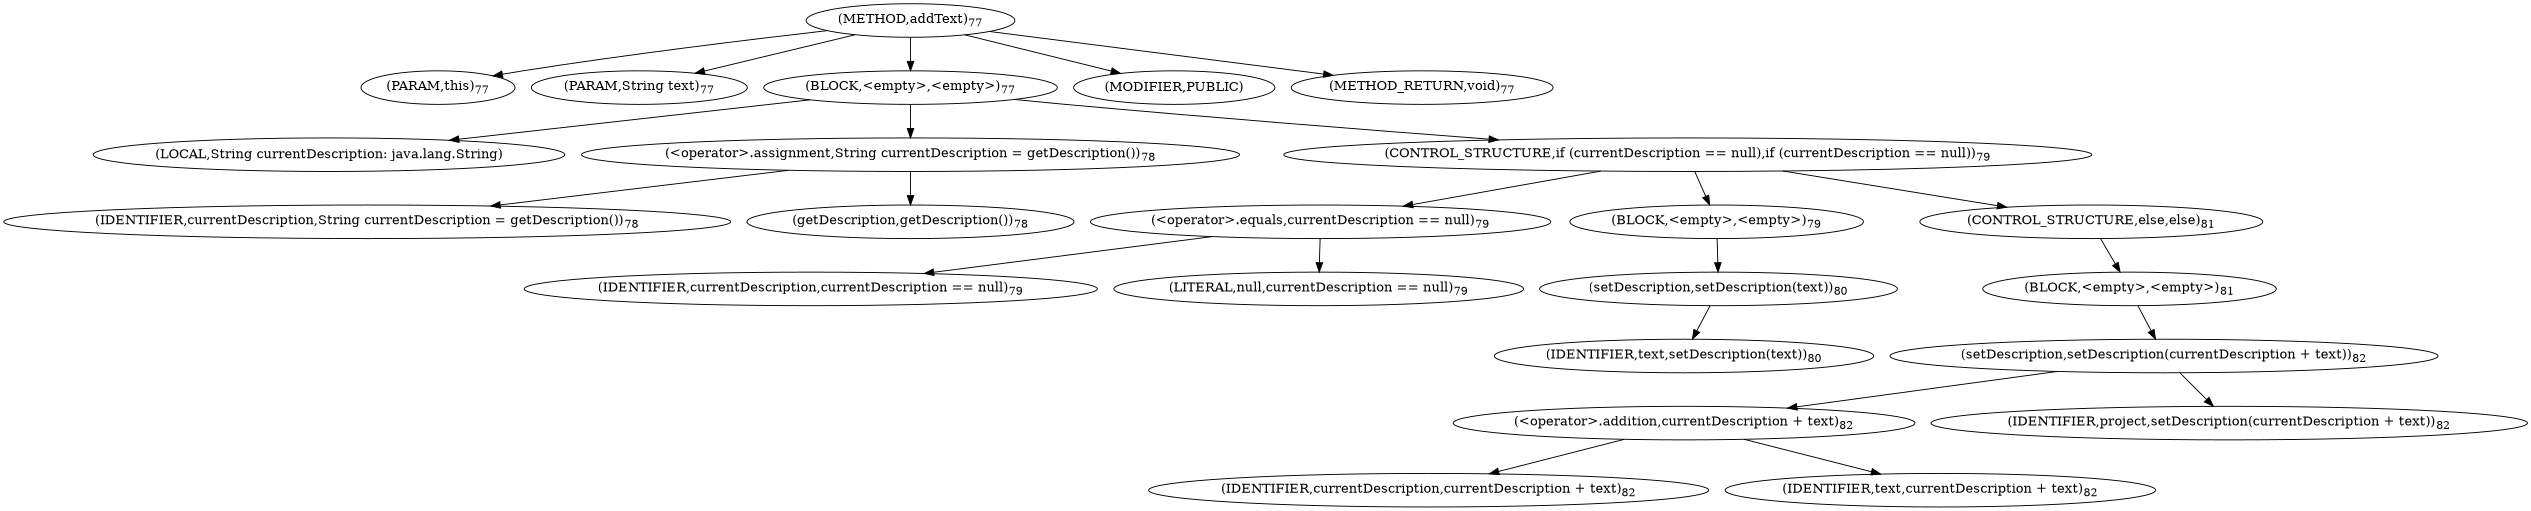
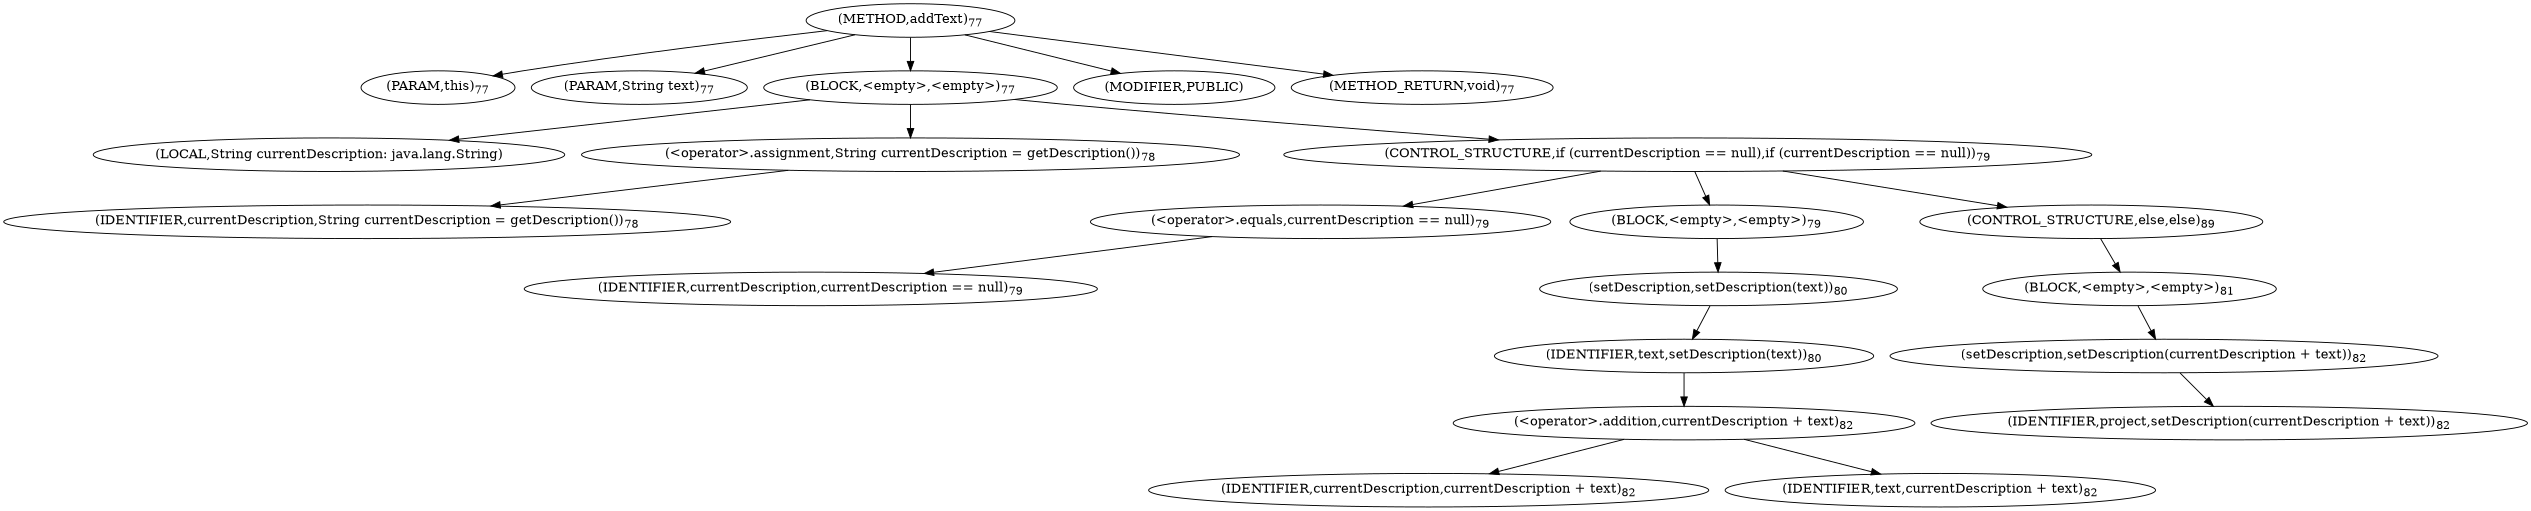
node "(CONTROL_STRUCTURE,else,else)": text "81" -> "89"
node "(getDescription,getDescription())": removed
node "(LITERAL,null,currentDescription == null)": removed
edge "(setDescription,setDescription(currentDescription + text))" -> "(<operator>.addition,currentDescription + text)": now "(IDENTIFIER,text,setDescription(text))" -> "(<operator>.addition,currentDescription + text)"
